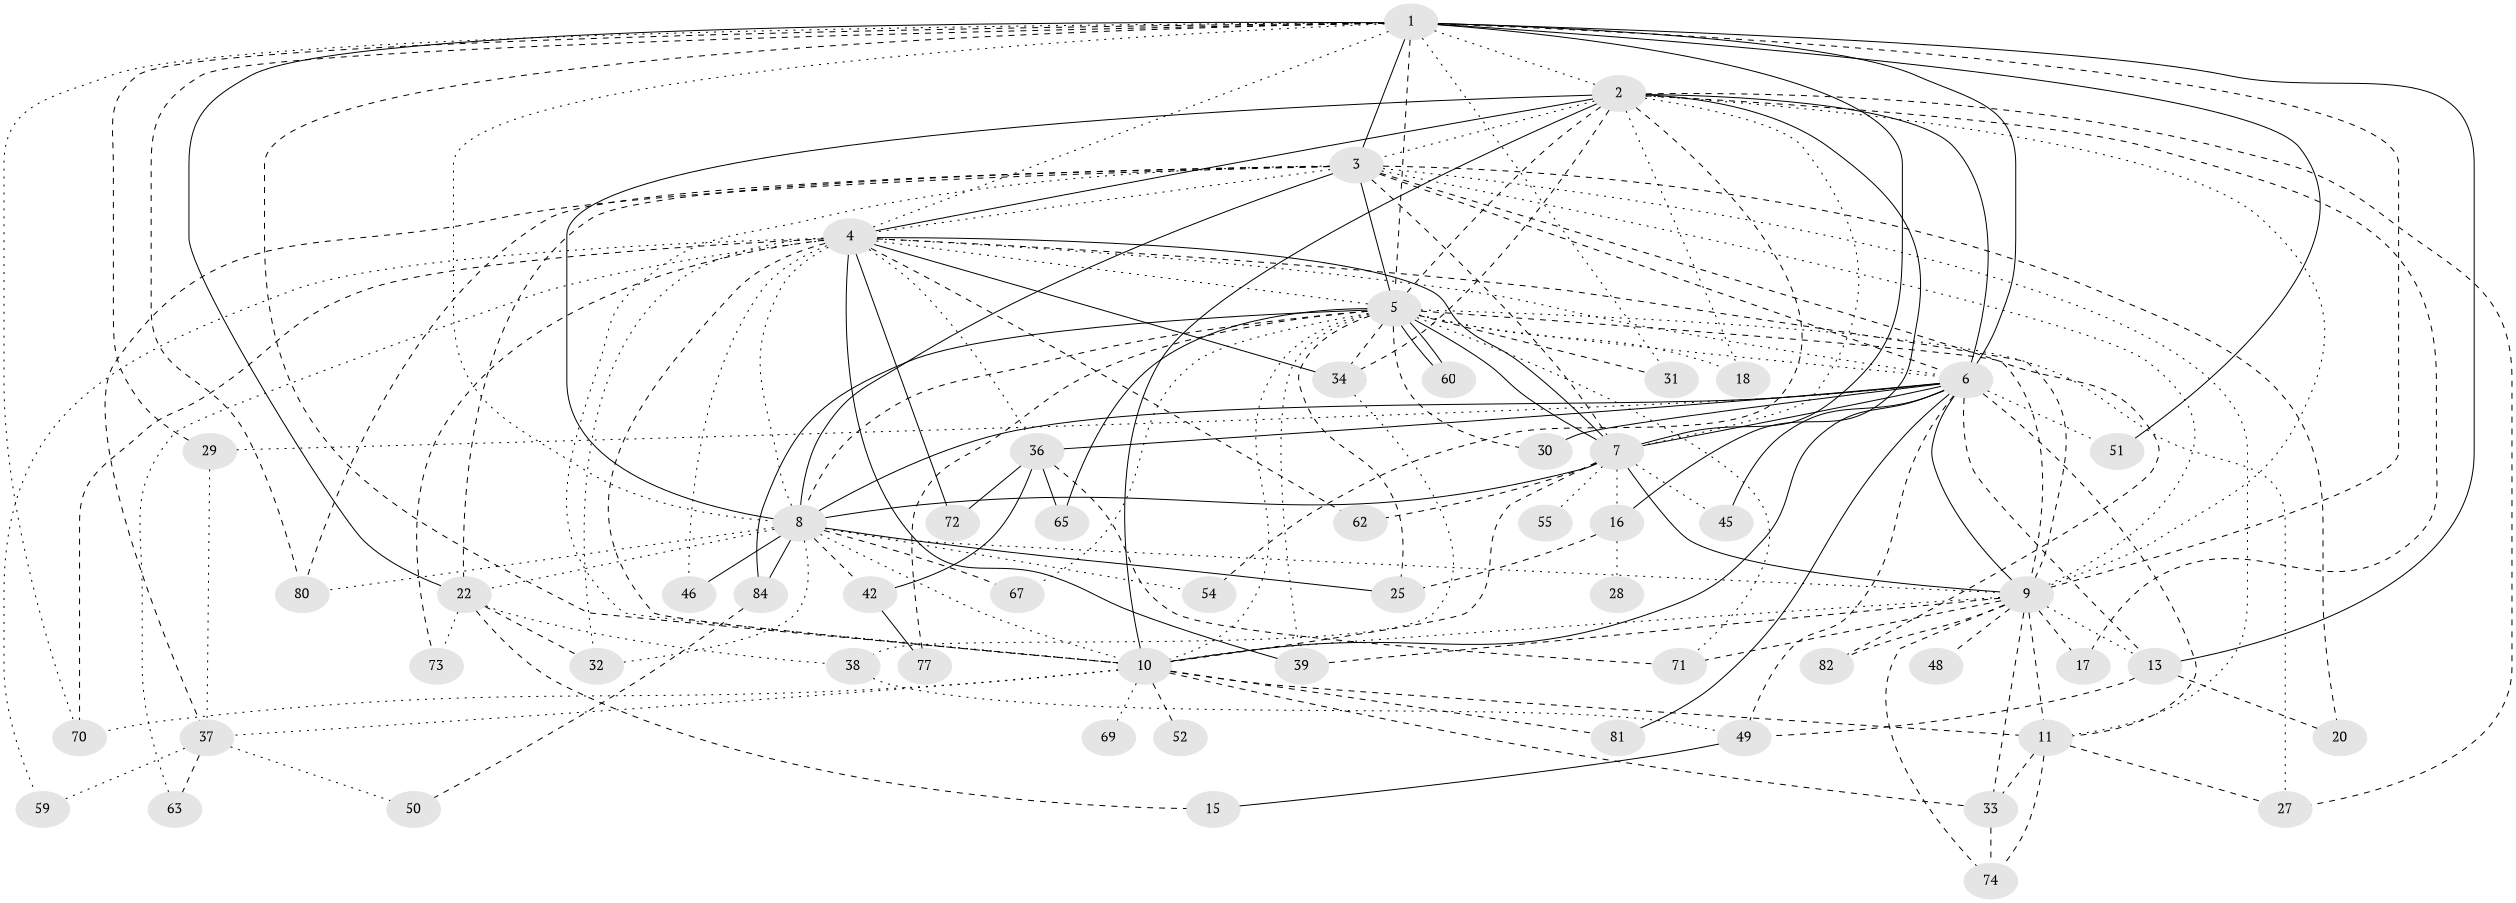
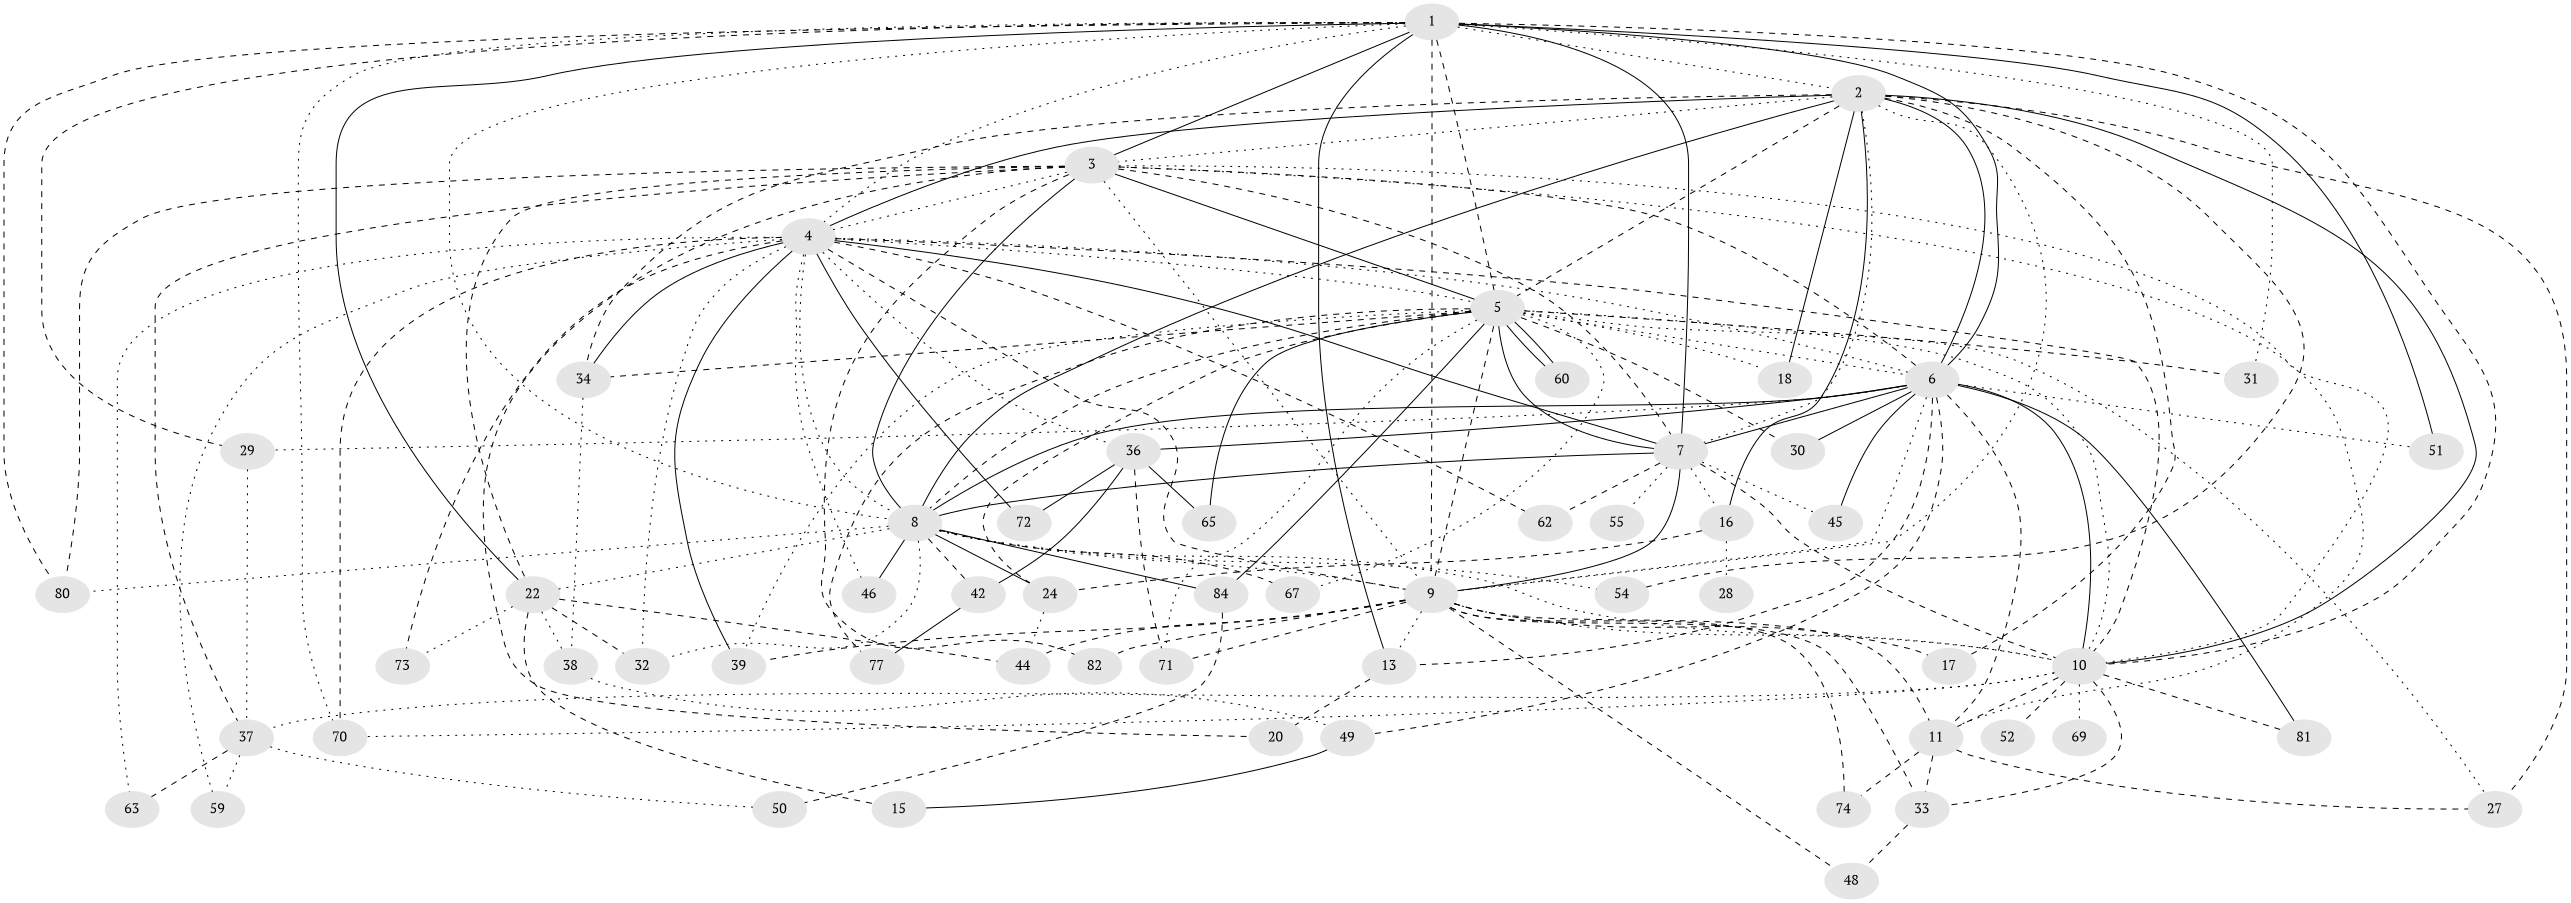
edge "2" -- "18": style dotted -> solid
edge "6" -- "9": style solid -> dotted
node "25": label "25" -> "24"
node "44": added
edge "13" -- "49": removed
edge "33" -- "74": now "33" -- "48"
